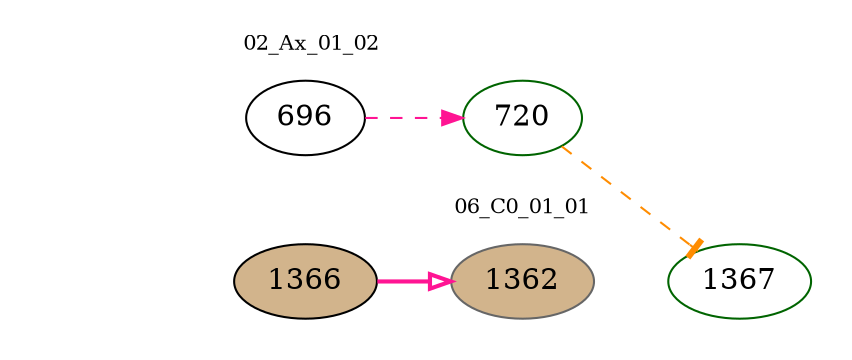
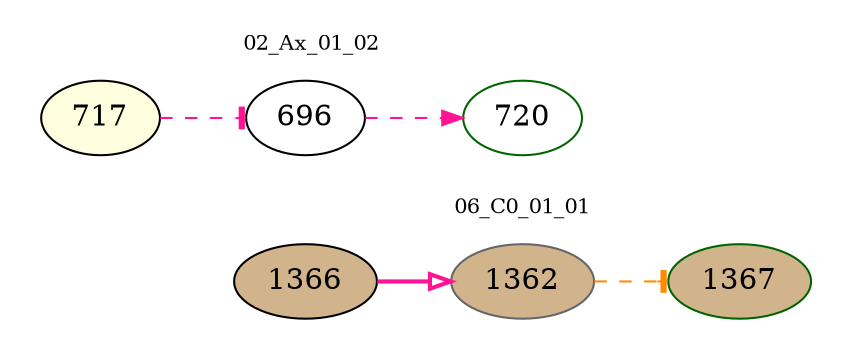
node "717": added
edge "720" -> "1367": now "1362" -> "1367"
node "1367": fillcolor white -> tan
